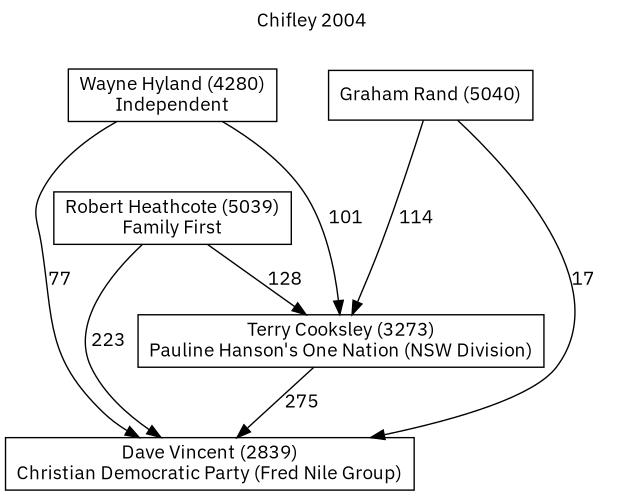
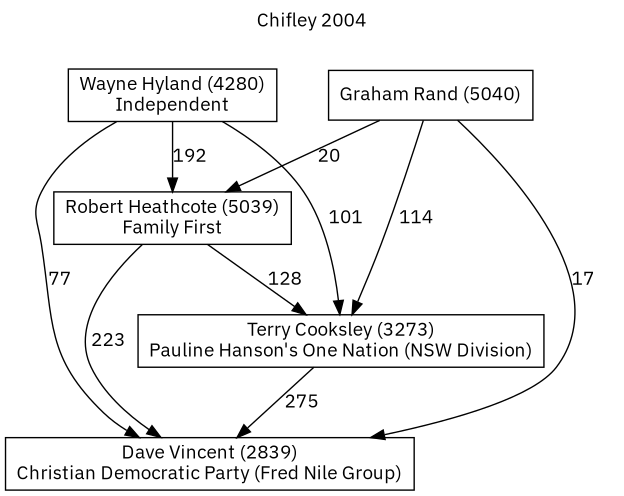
edge "Wayne Hyland (4280) Independent" -> "Robert Heathcote (5039) Family First": added, label "192"
edge "Graham Rand (5040)" -> "Robert Heathcote (5039) Family First": added, label "20"
